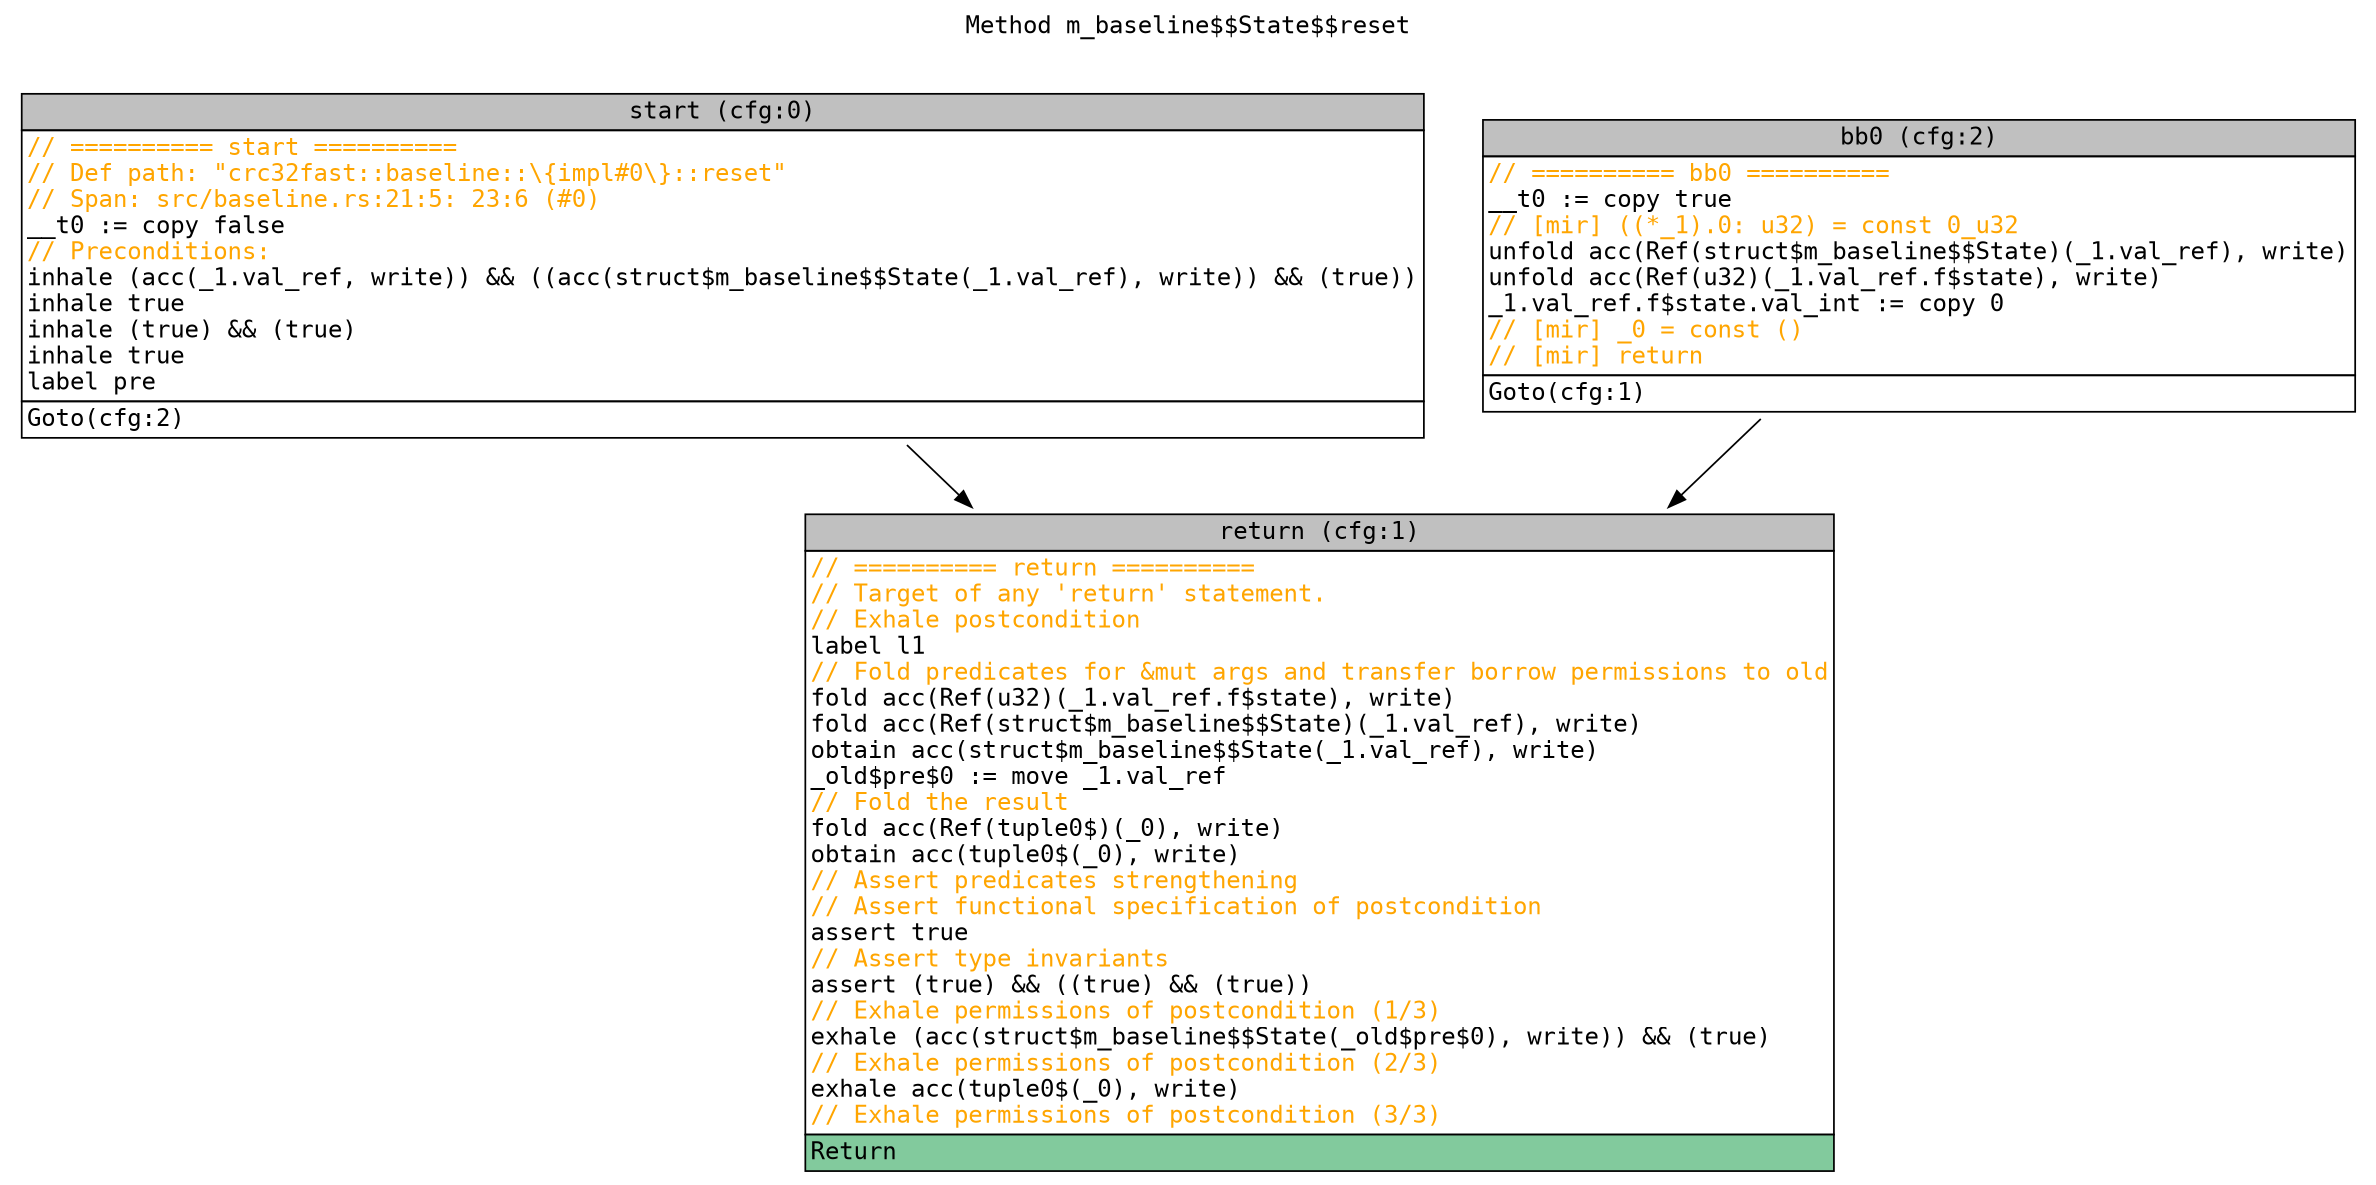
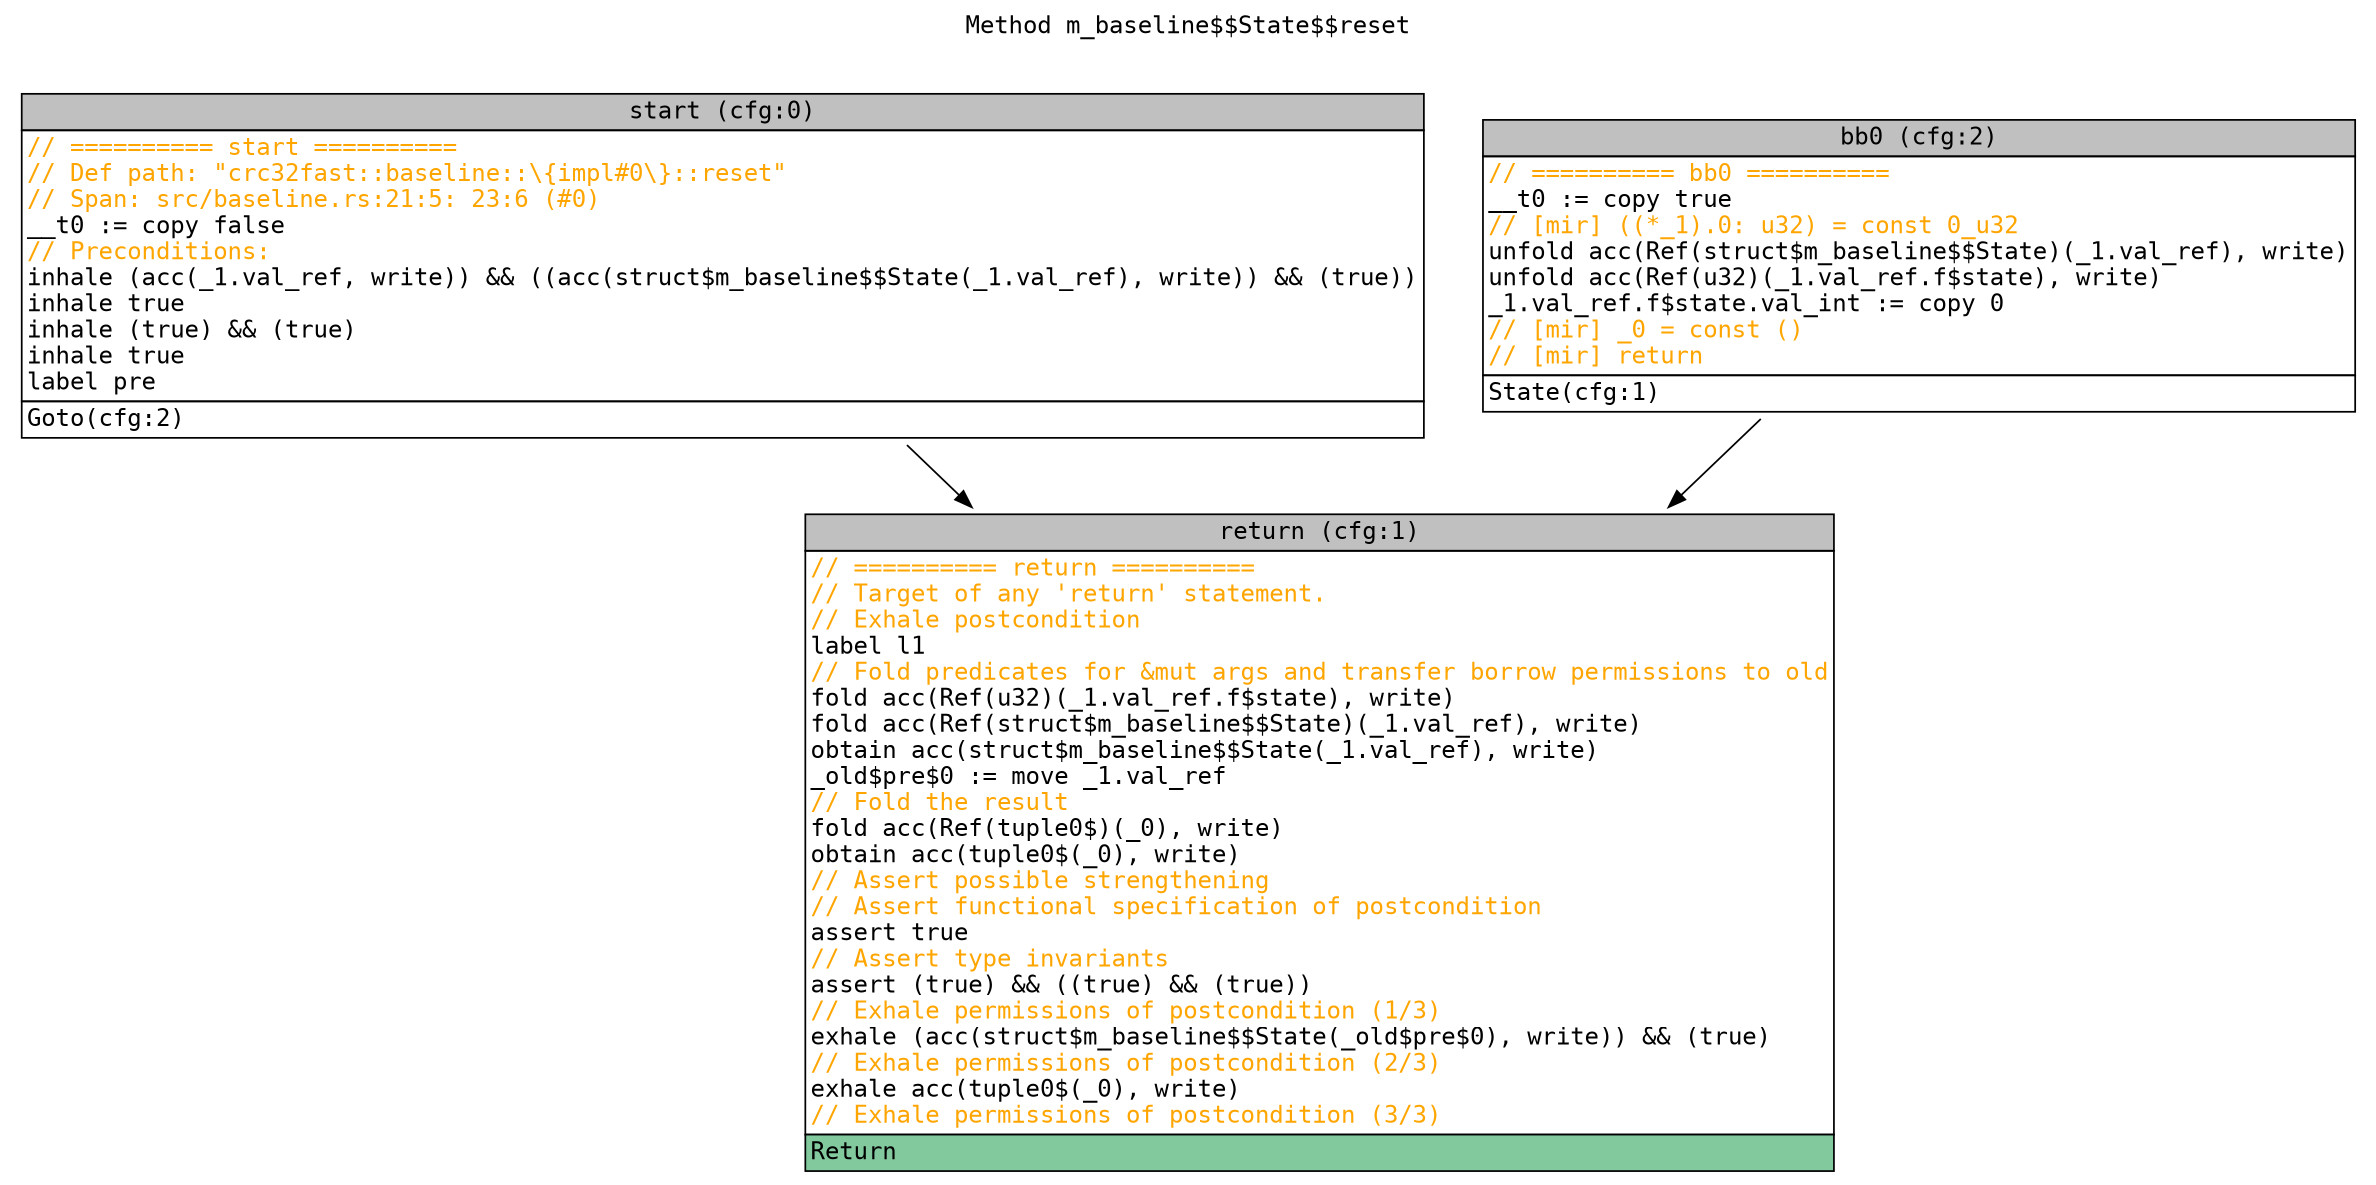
node "bb0 (cfg:2)": text "Goto(cfg:1)" -> "State(cfg:1)"
node "return (cfg:1)": text "// Assert predicates strengthening" -> "// Assert possible strengthening"
